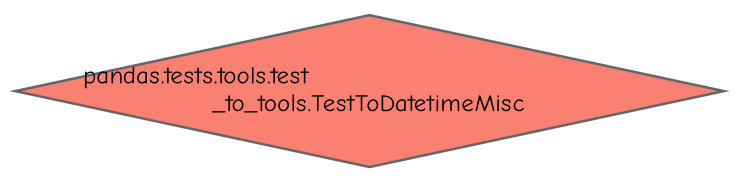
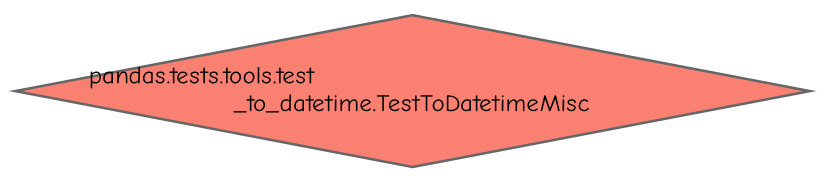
node "pandas.tests.tools.test _to_tools.TestToDatetimeMisc": label "pandas.tests.tools.test _to_tools.TestToDatetimeMisc" -> "pandas.tests.tools.test _to_datetime.TestToDatetimeMisc"
